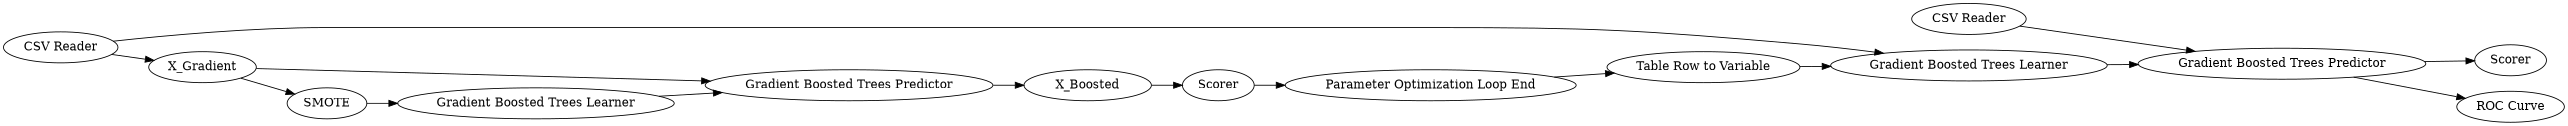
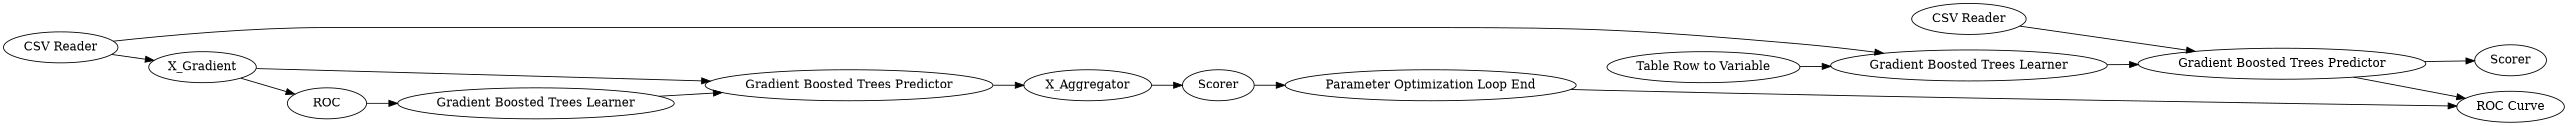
edge "Parameter Optimization Loop End" -> "Table Row to Variable": now "Parameter Optimization Loop End" -> "ROC Curve"
node "X_Boosted": label "X_Boosted" -> "X_Aggregator"
node "SMOTE": label "SMOTE" -> "ROC"
